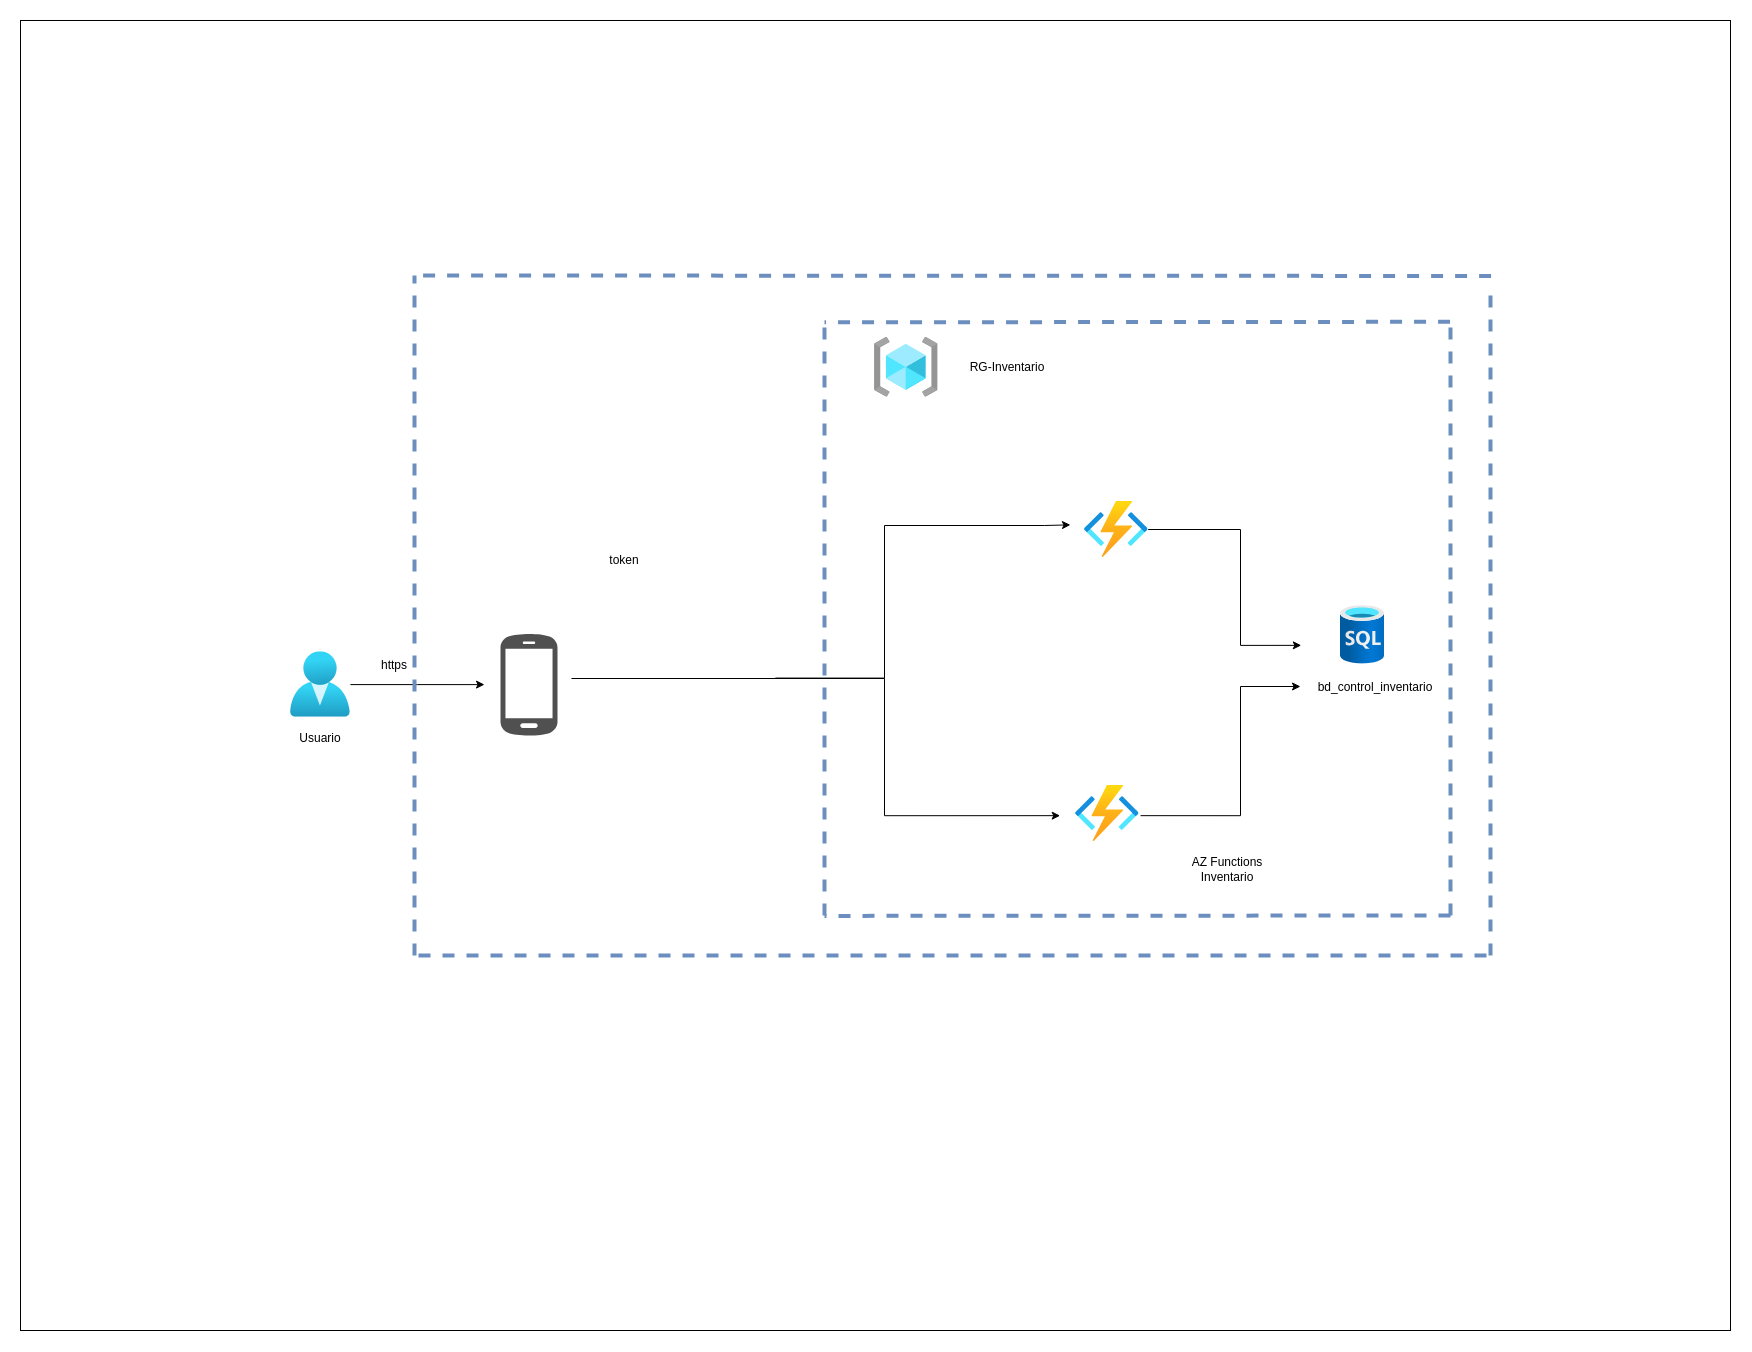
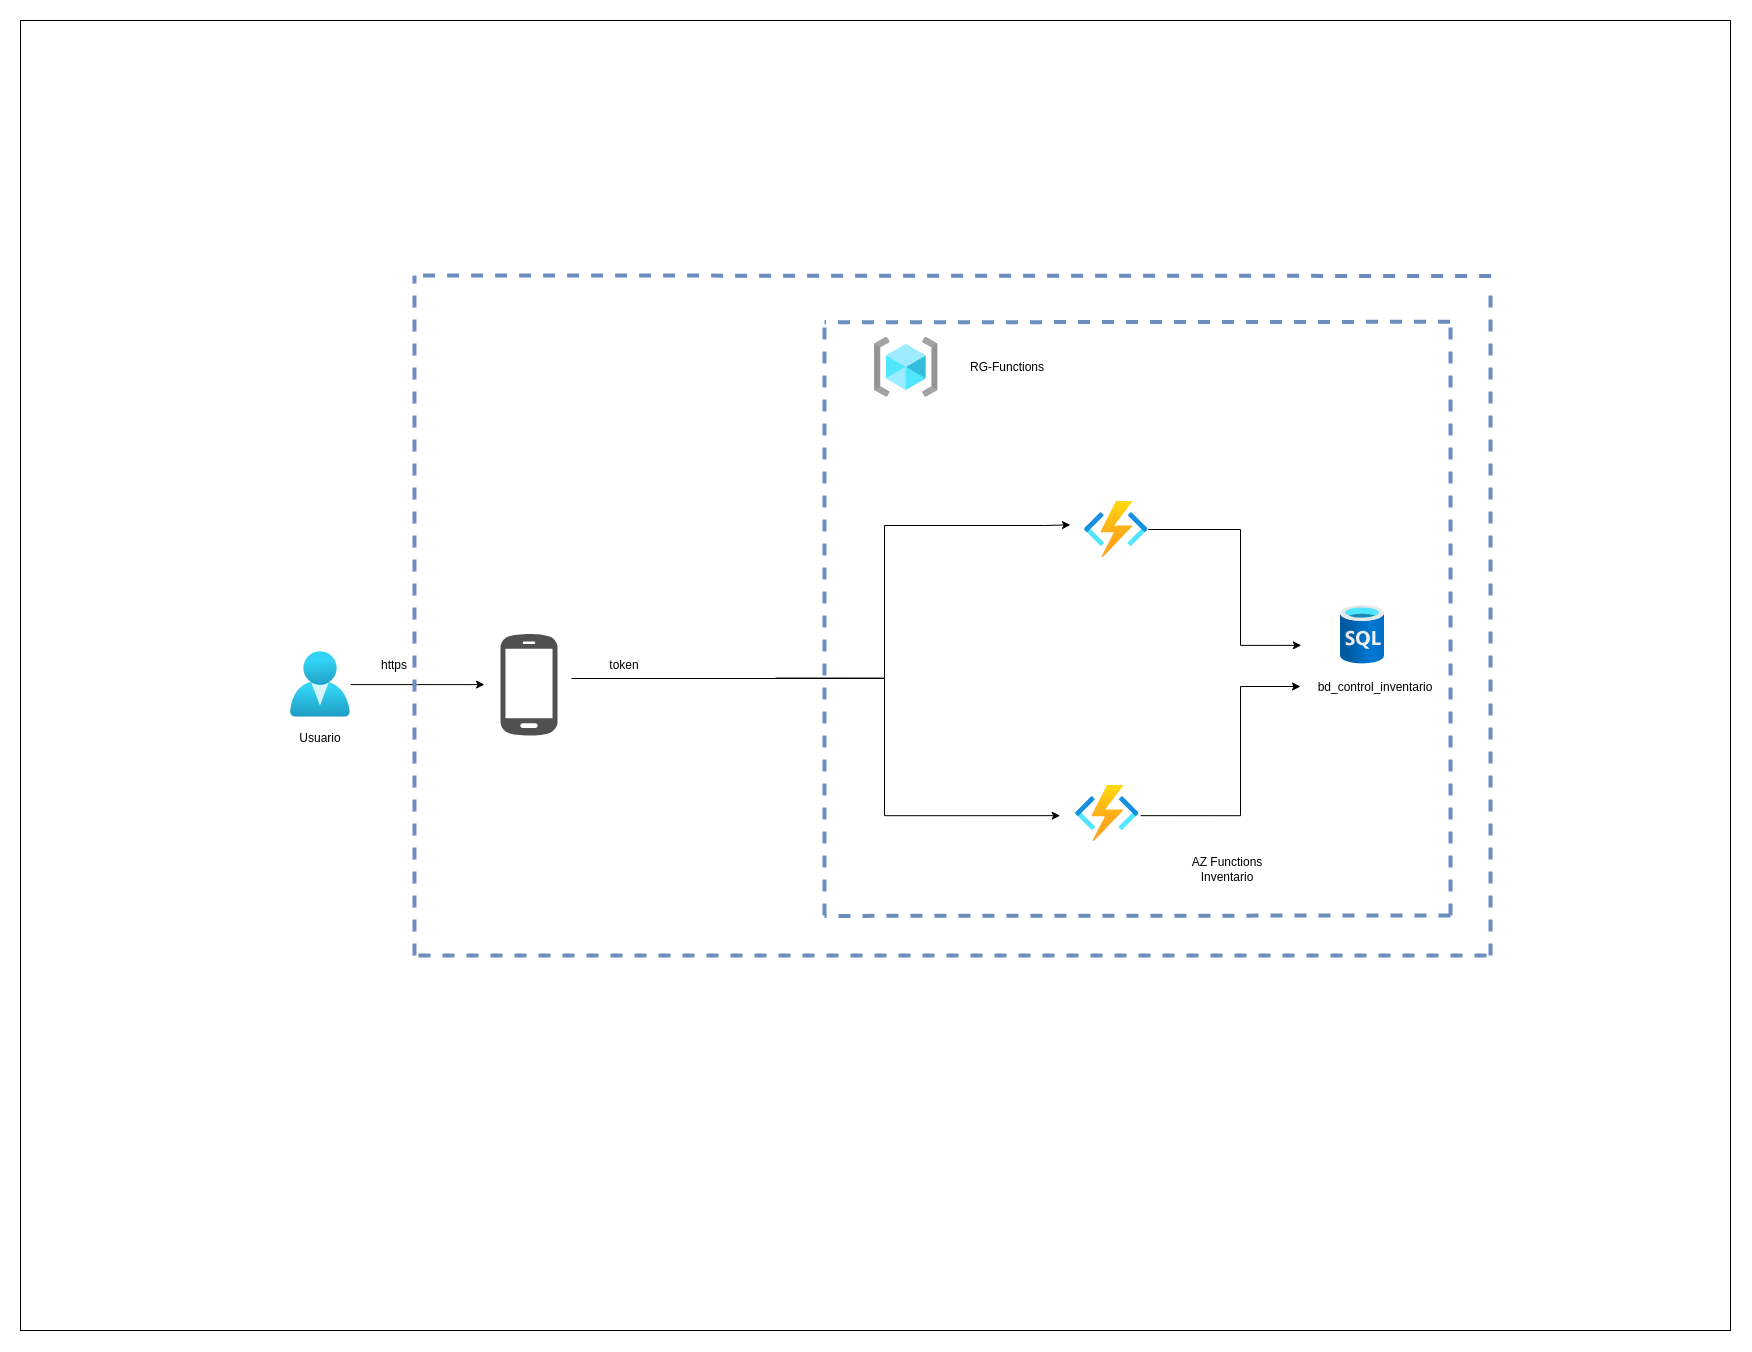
node "RG-Inventario": label "RG-Inventario" -> "RG-Functions"
node "token": moved (625, 561) -> (625, 666)
